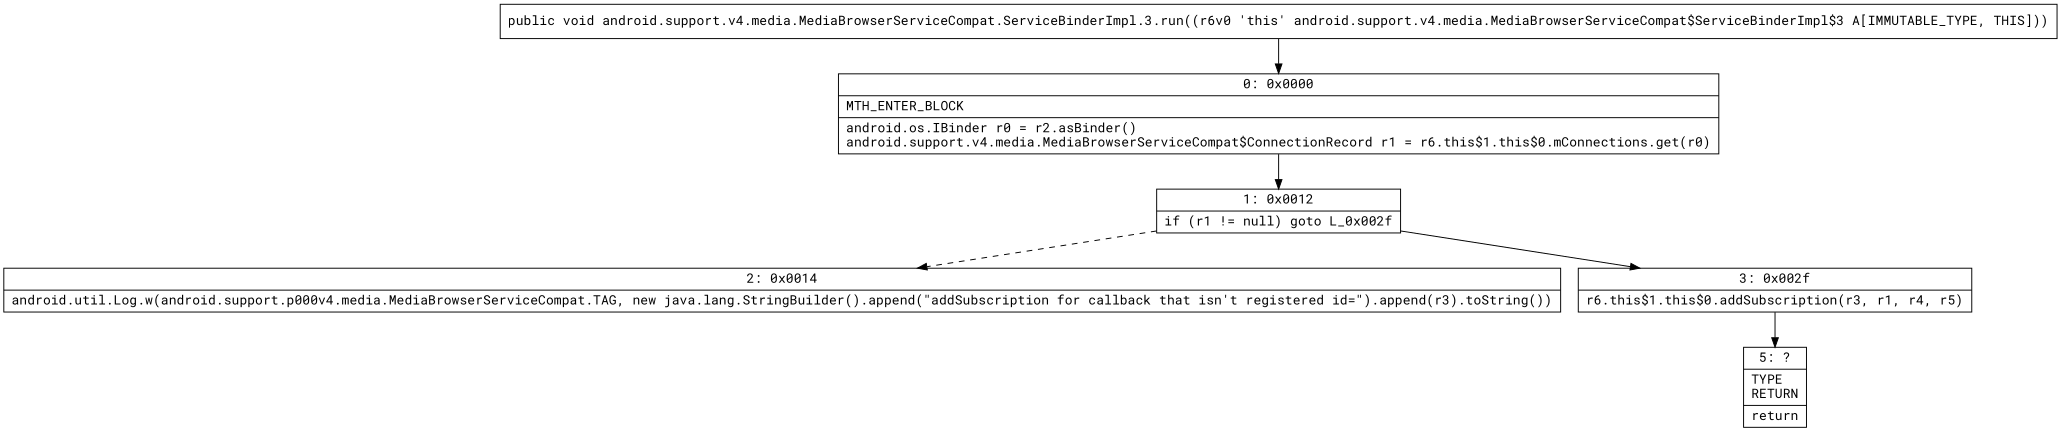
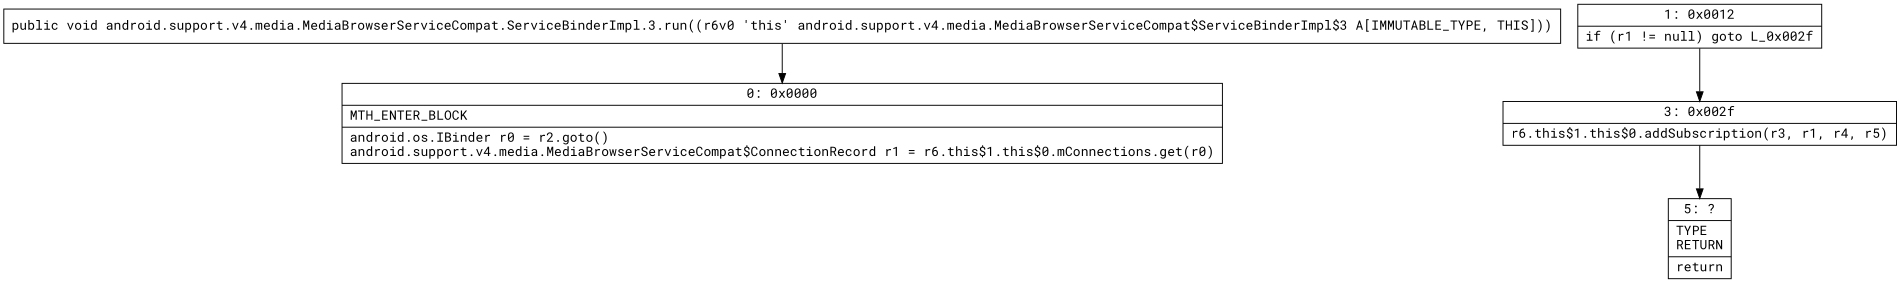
node "0: 0x0000": text "android.os.IBinder r0 = r2.asBinder()" -> "android.os.IBinder r0 = r2.goto()"
edge "0: 0x0000" -> "1: 0x0012": removed
node "2: 0x0014": removed
